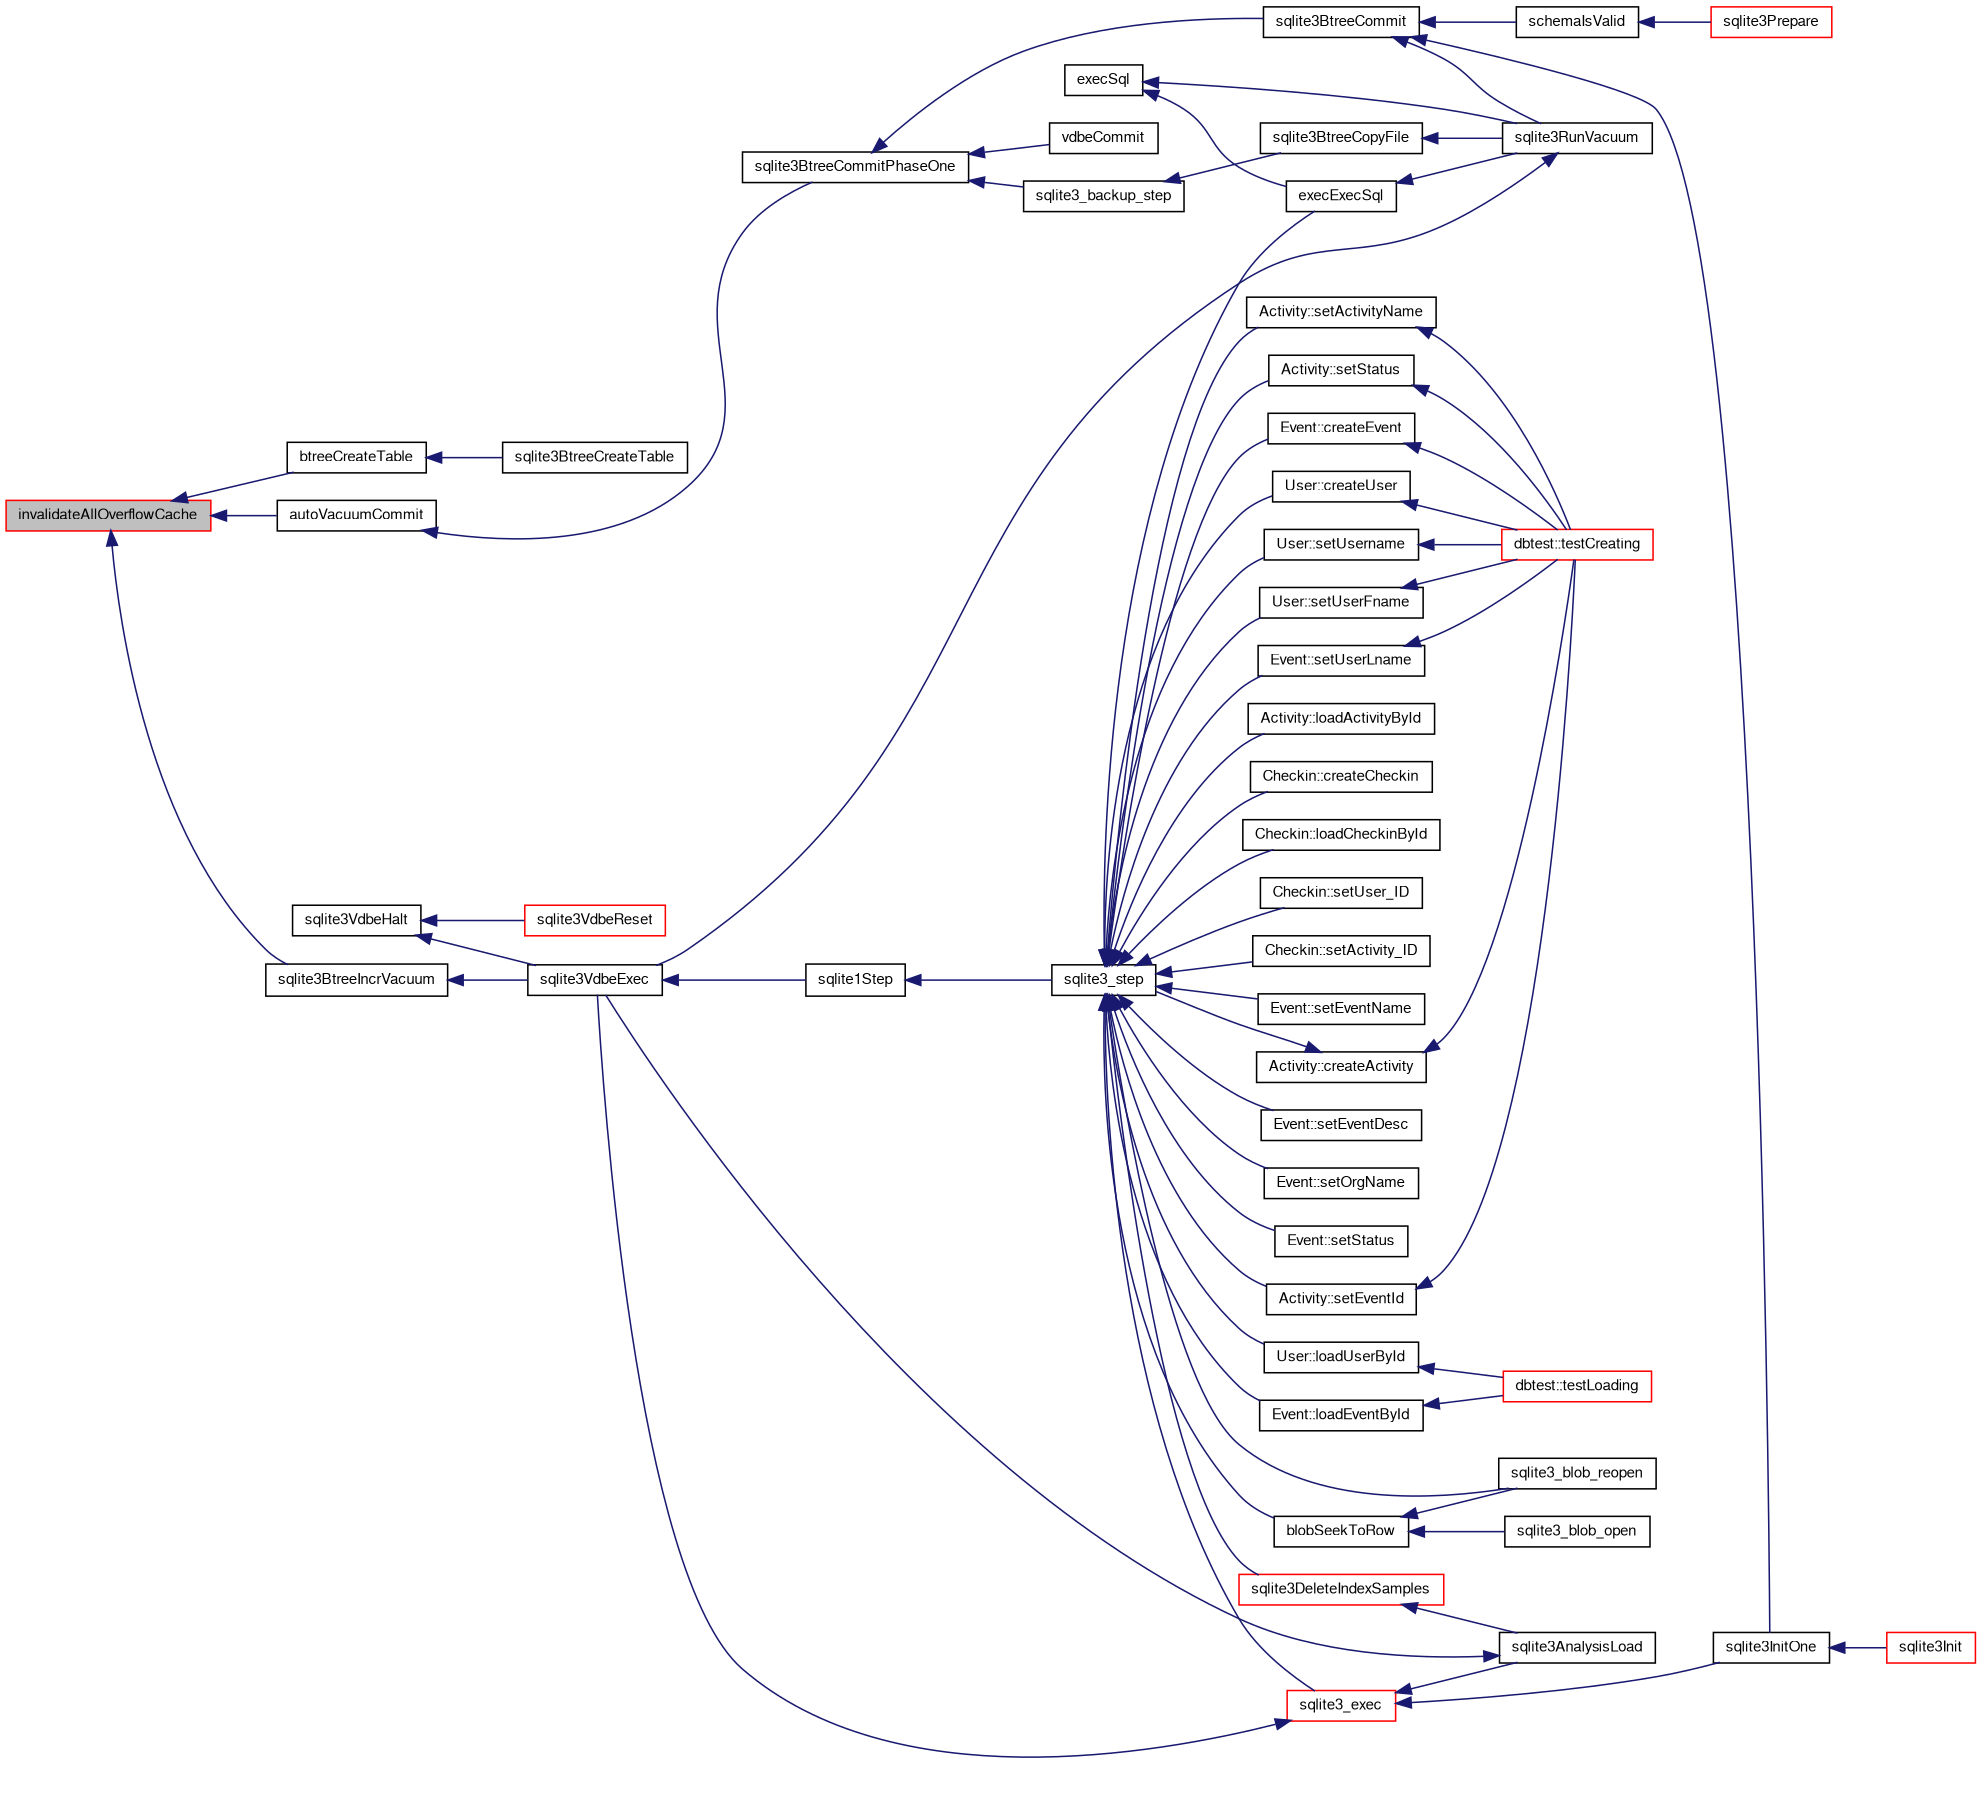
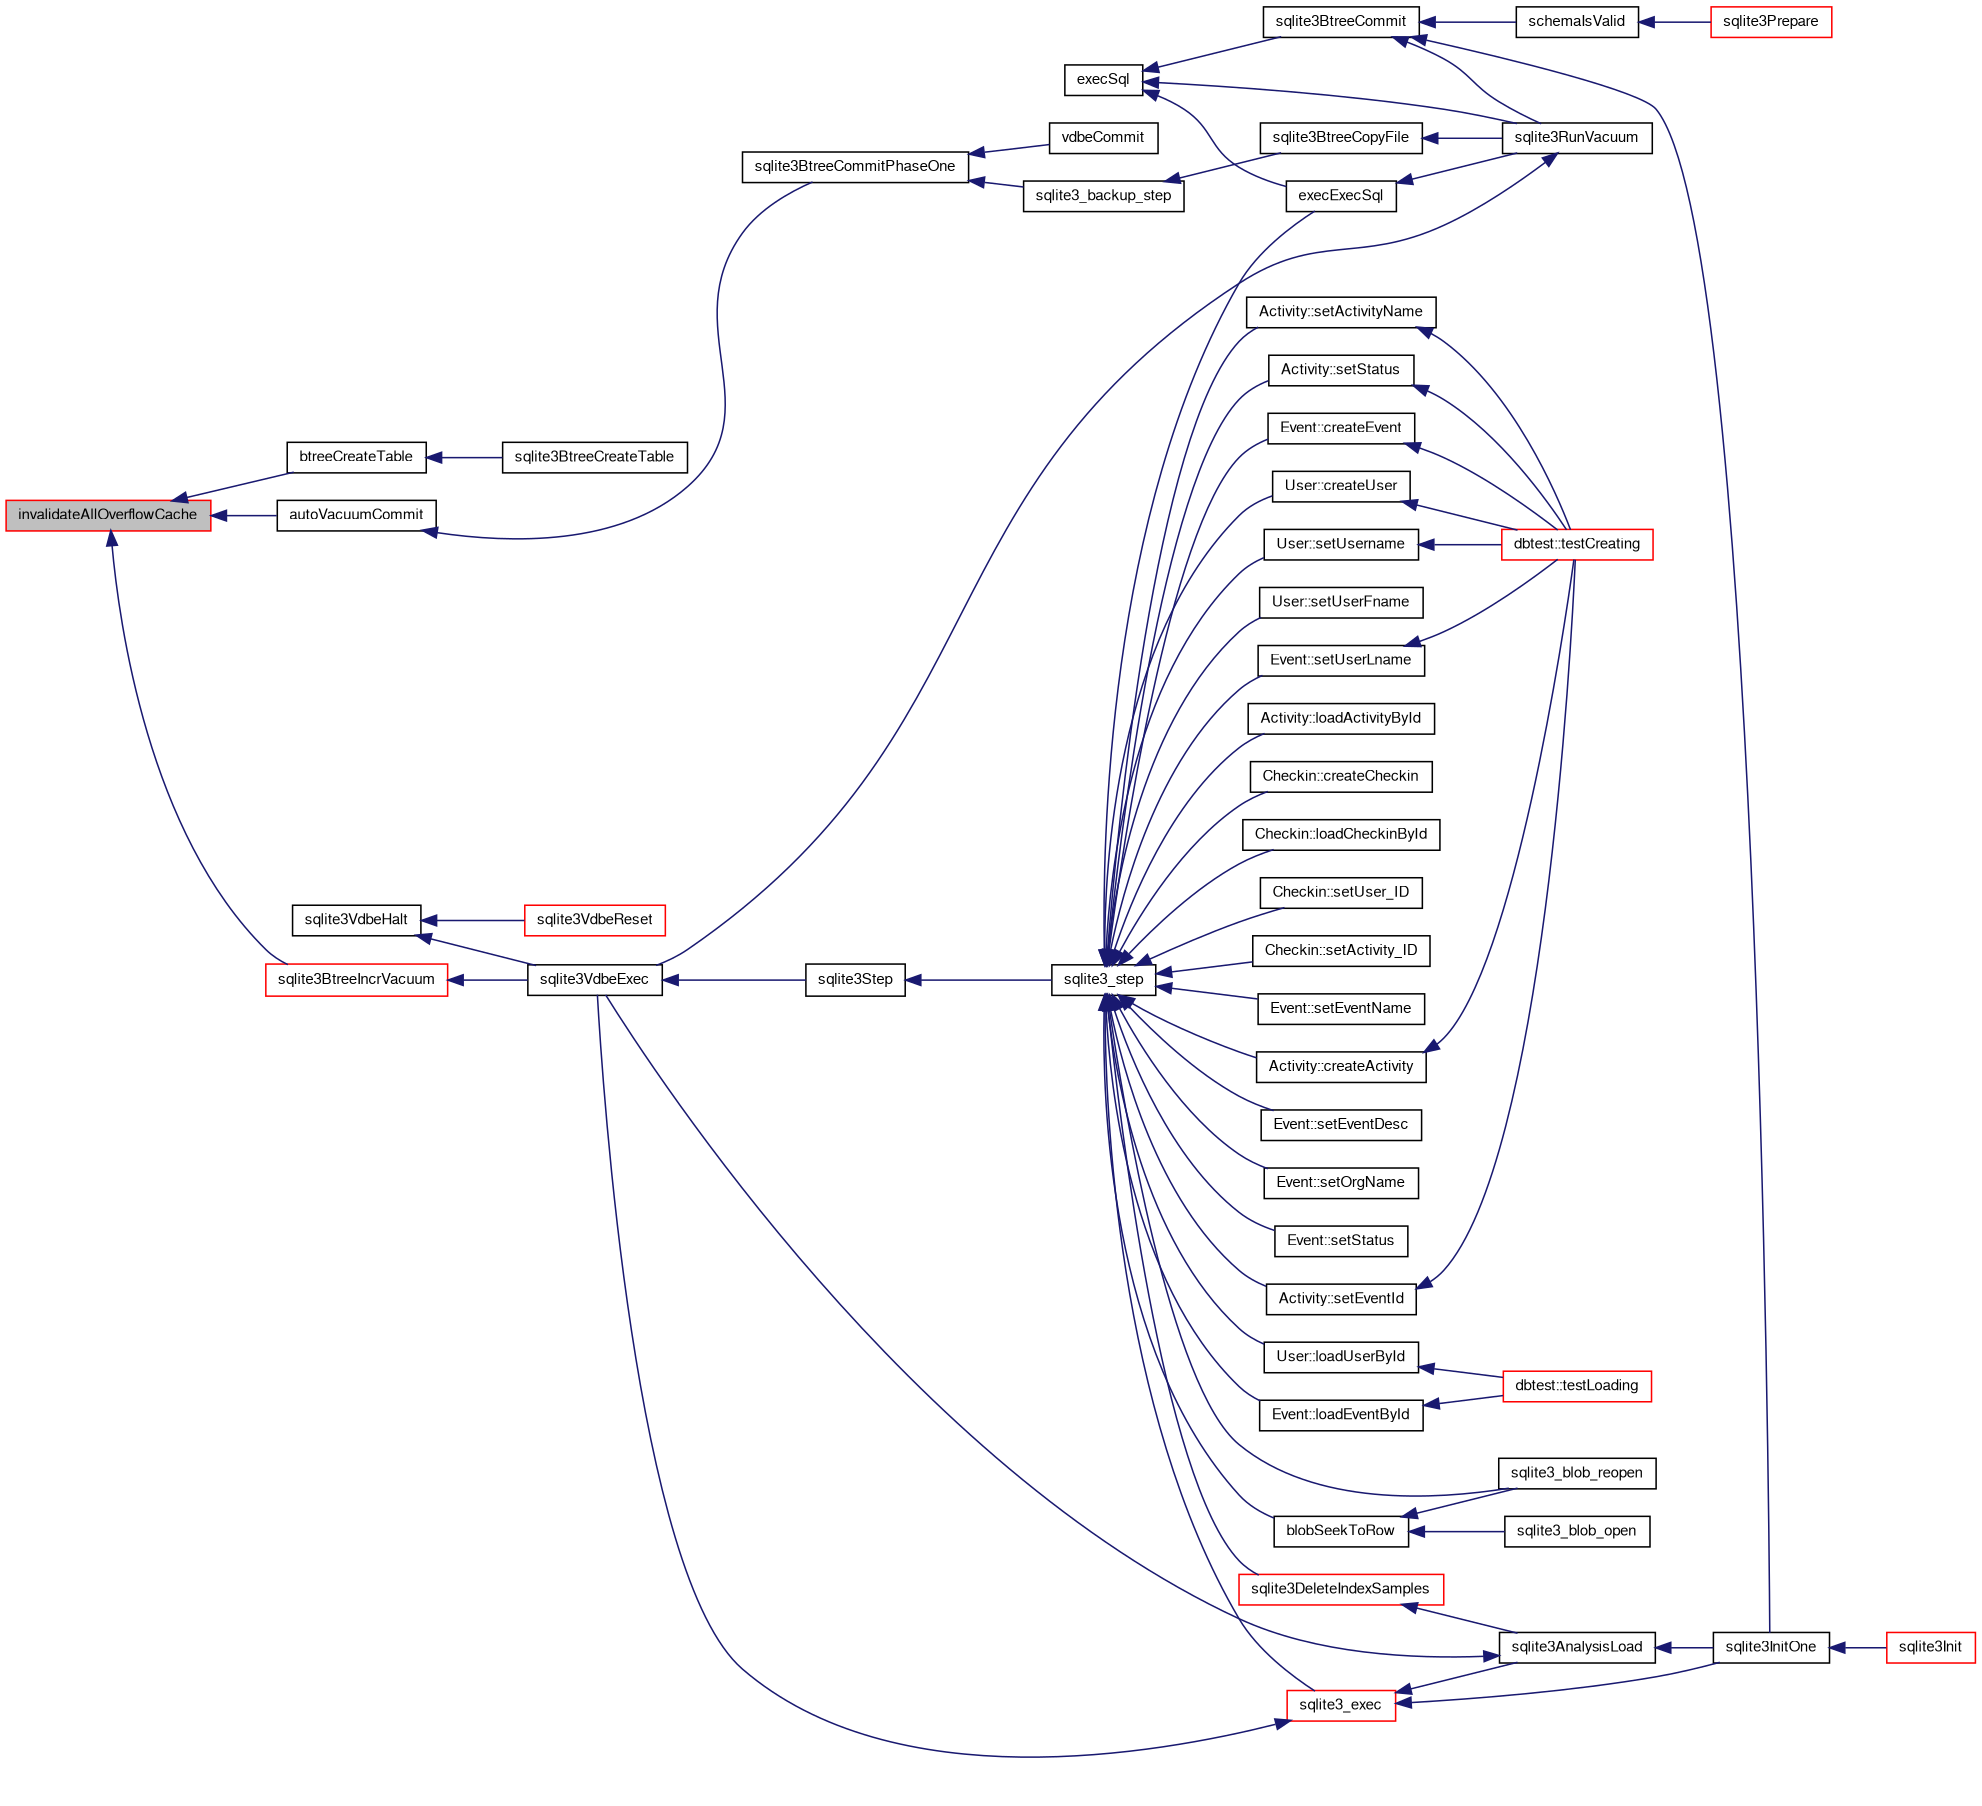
edge "sqlite3BtreeCommit" -> "sqlite3BtreeCommitPhaseOne": now "sqlite3BtreeCommit" -> "execSql"
edge "dbtest::testCreating" -> "User::setUserFname": removed
node "sqlite3BtreeIncrVacuum": color black -> red
node "sqlite1Step": label "sqlite1Step" -> "sqlite3Step"
edge "sqlite3_step" -> "Activity::createActivity": reversed
edge "sqlite3InitOne" -> "sqlite3AnalysisLoad": added
